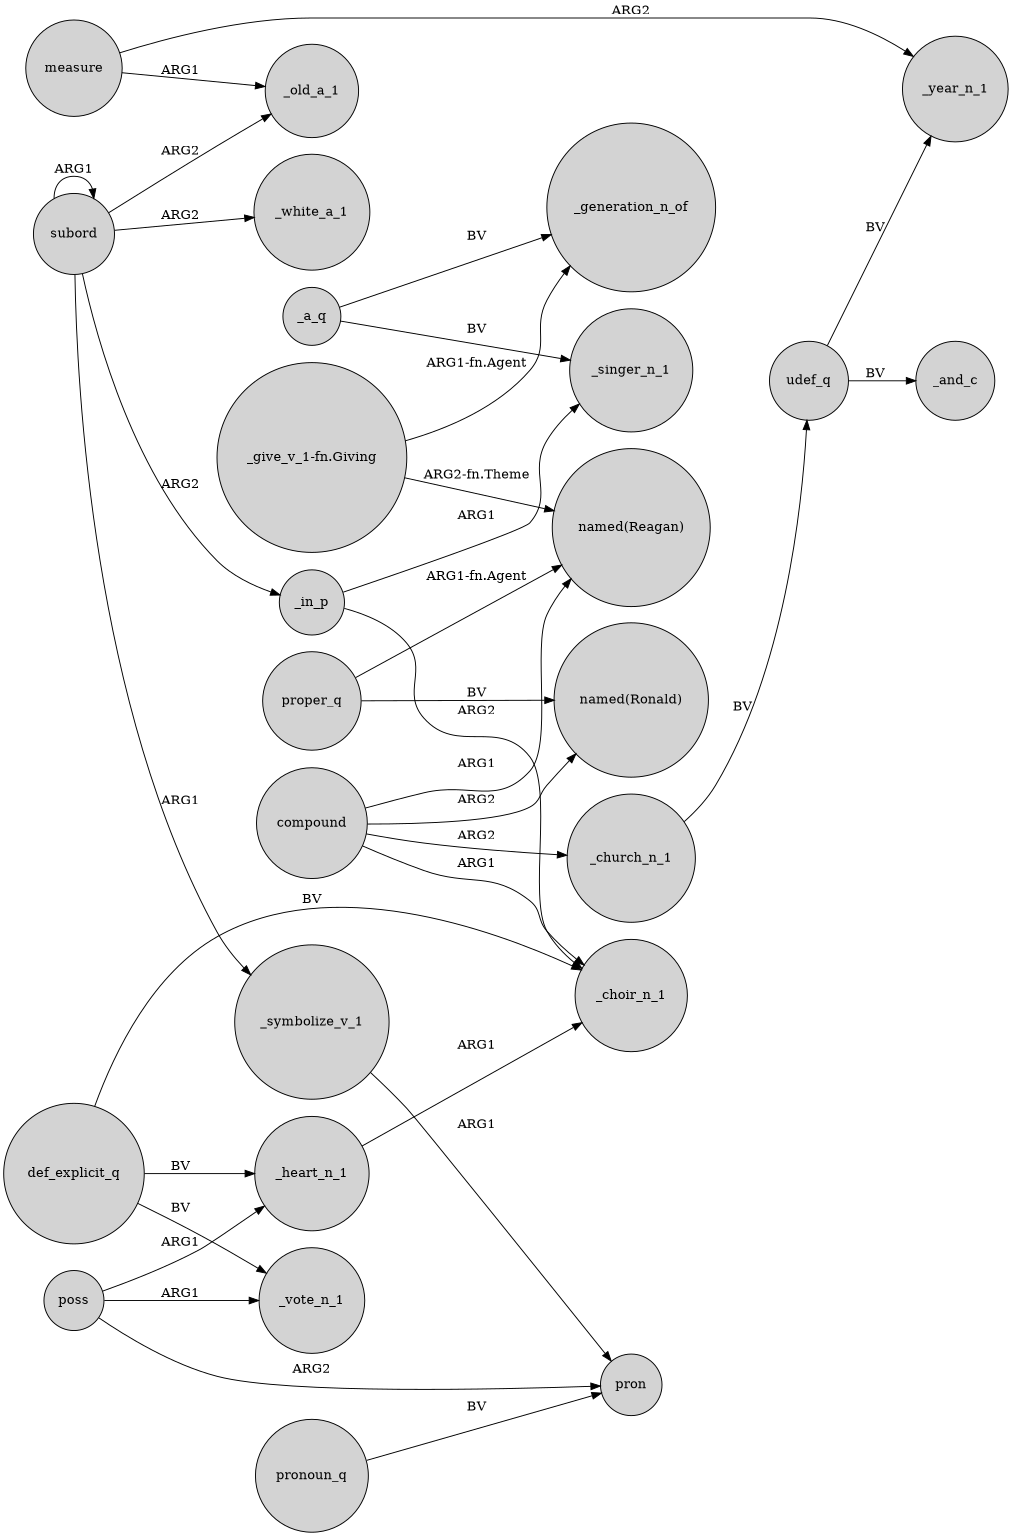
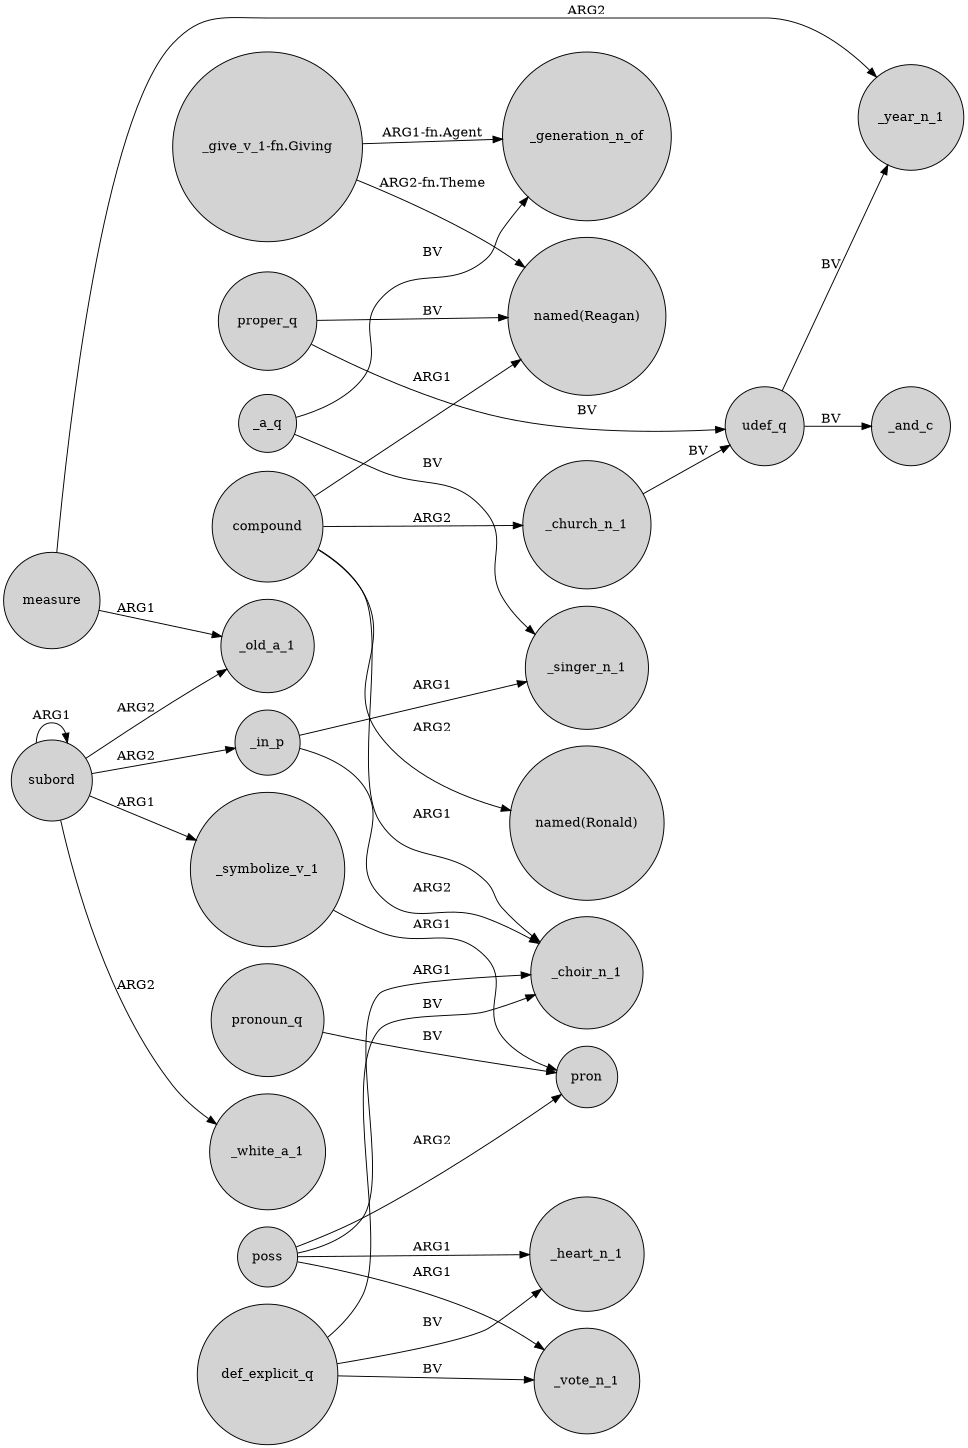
edge "proper_q" -> "named(Reagan)": label "ARG1-fn.Agent" -> "BV"
edge "proper_q" -> "named(Ronald)": now "proper_q" -> "udef_q"
edge "_heart_n_1" -> "_choir_n_1": now "poss" -> "_choir_n_1"
